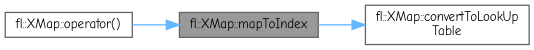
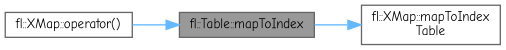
node "fl::XMap::mapToIndex": label "fl::XMap::mapToIndex" -> "fl::Table::mapToIndex"
node "fl::XMap::convertToLookUp Table": label "fl::XMap::convertToLookUp Table" -> "fl::XMap::mapToIndex Table"
